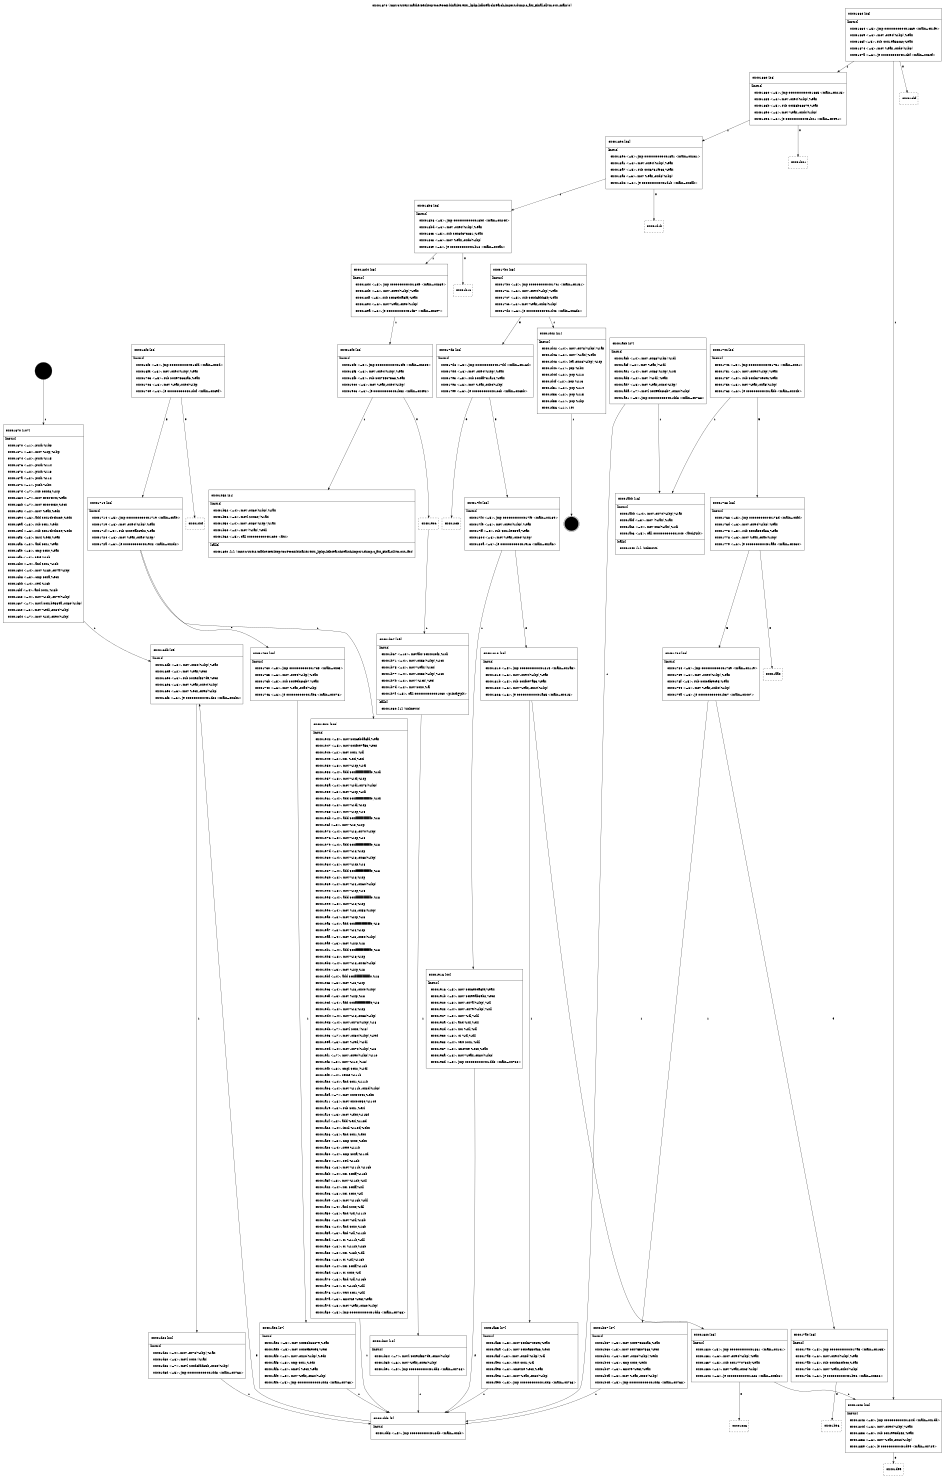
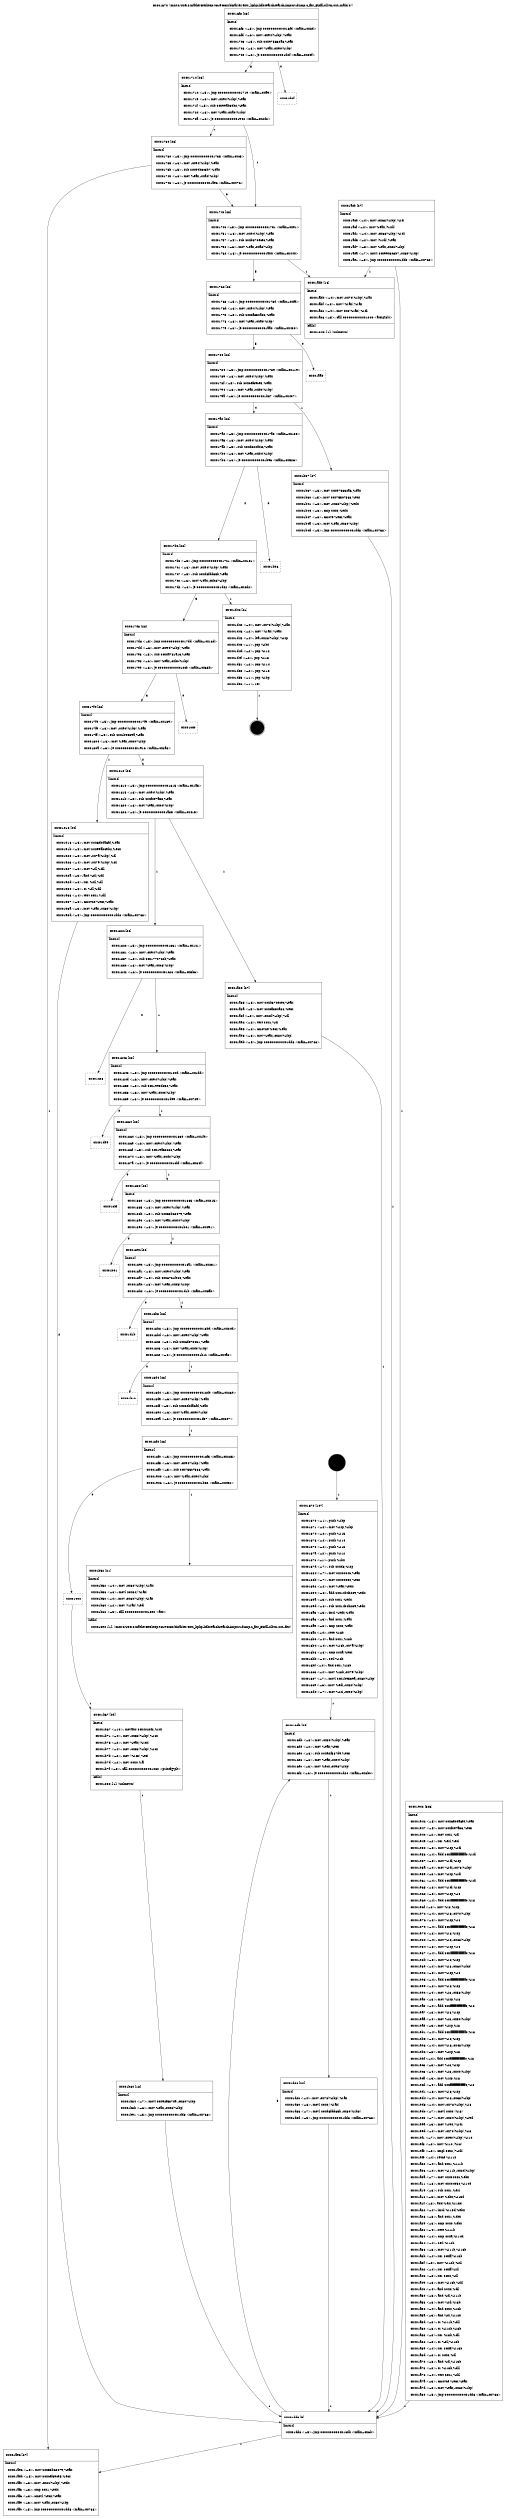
edge "0x401730 [28]" -> "0x40174c [28]": added, label "6"
edge "0x4017a0 [28]" -> "0x4017bc [28]": added, label "4"
edge "0x401714 [28]" -> "0x401942 [323]": now "0x401714 [28]" -> "0x40174c [28]"
edge "0x401864 [28]" -> "0x401848 [28]": reversed
edge "0x401ae6 [27]" -> "0x401dd8 [5]": reversed
